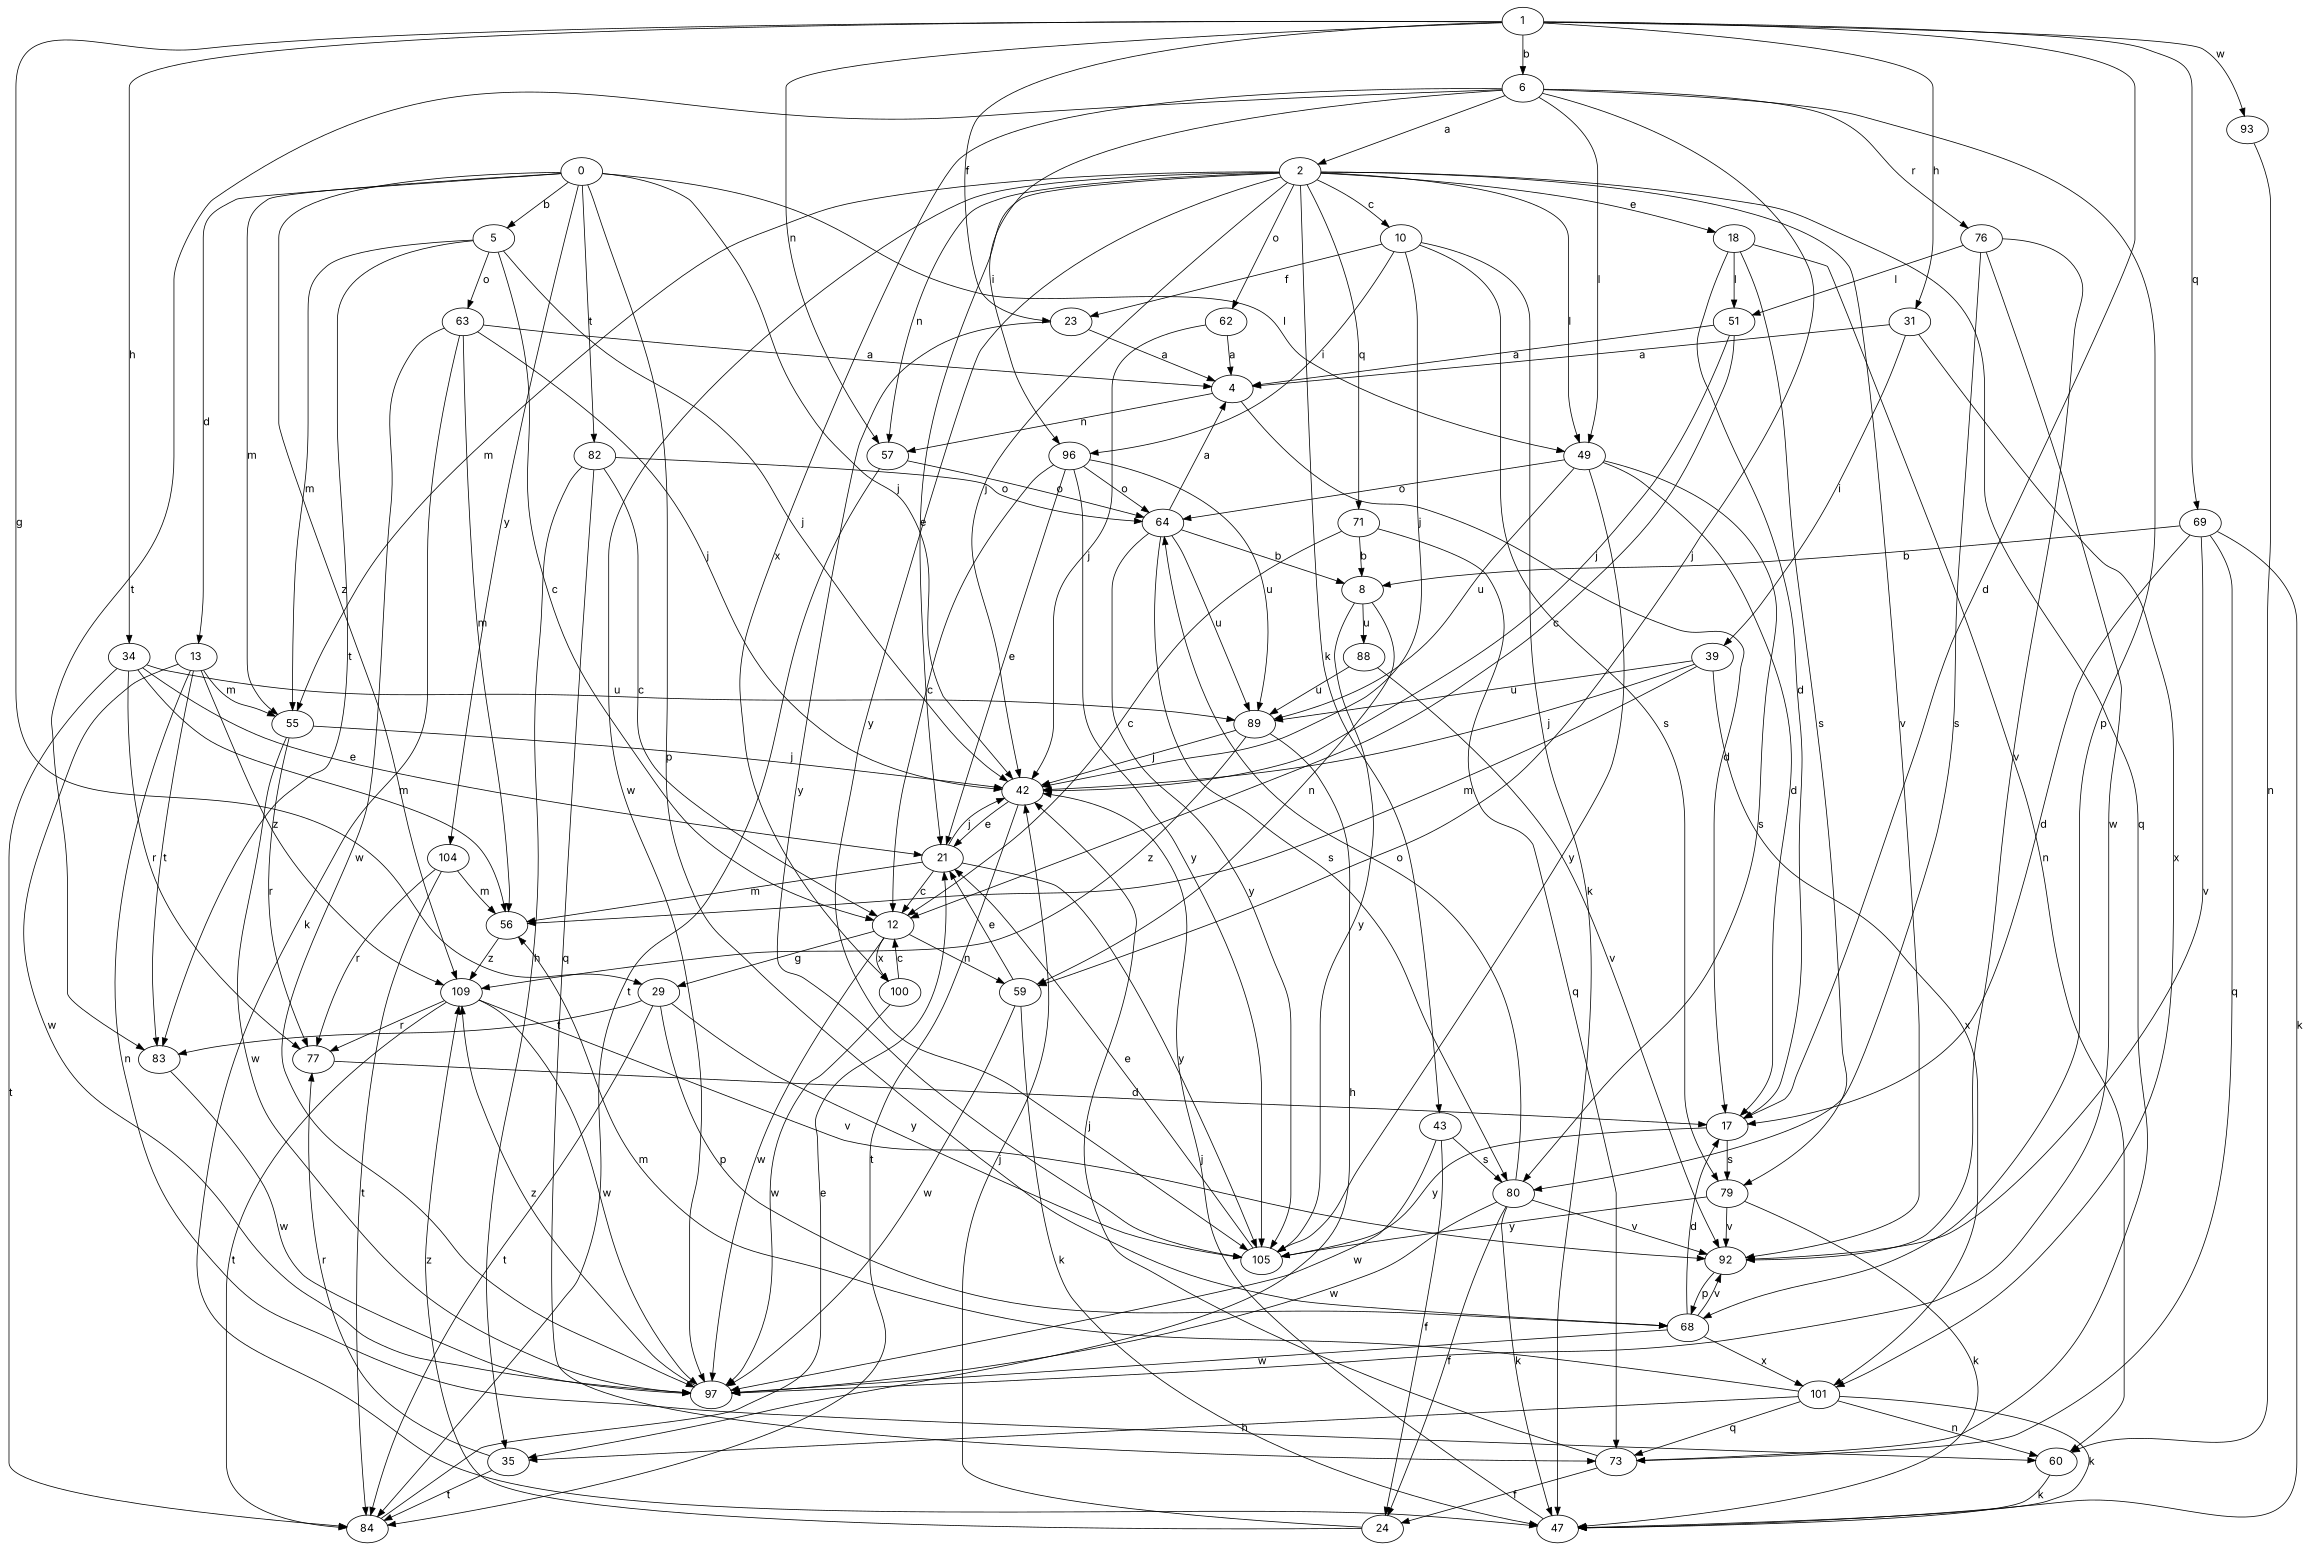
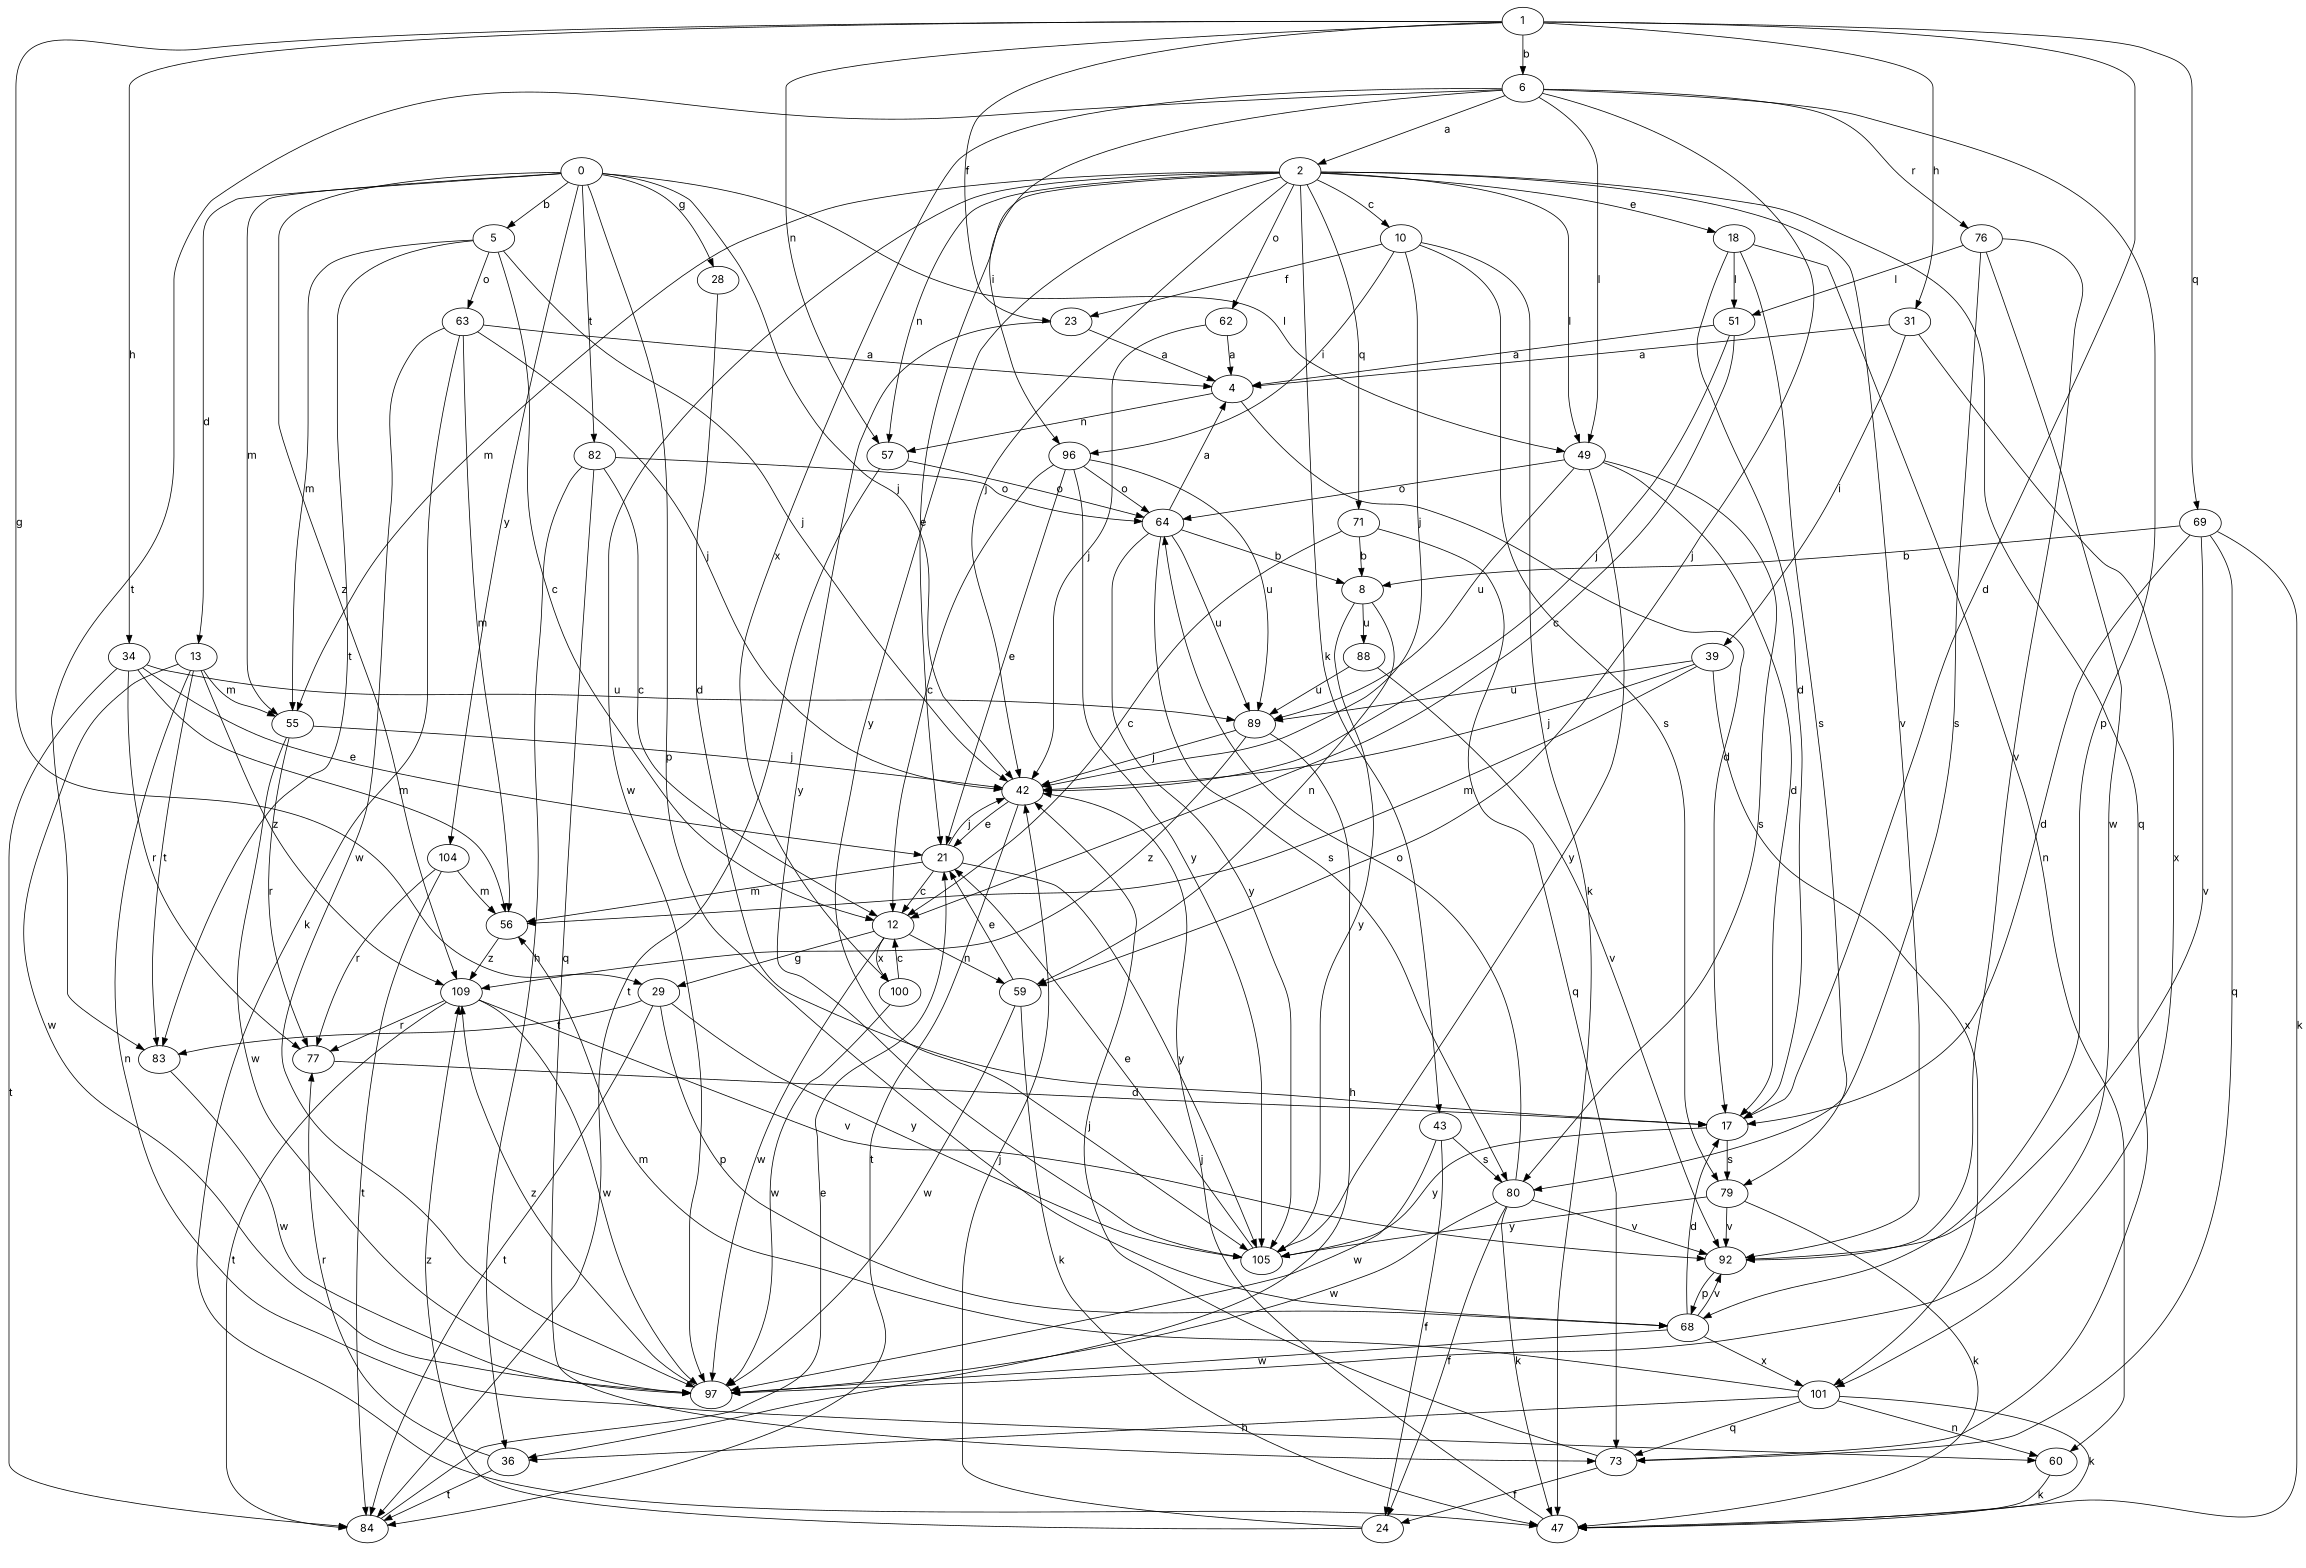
node "93": removed
node "28": added
node "35": label "35" -> "36"
